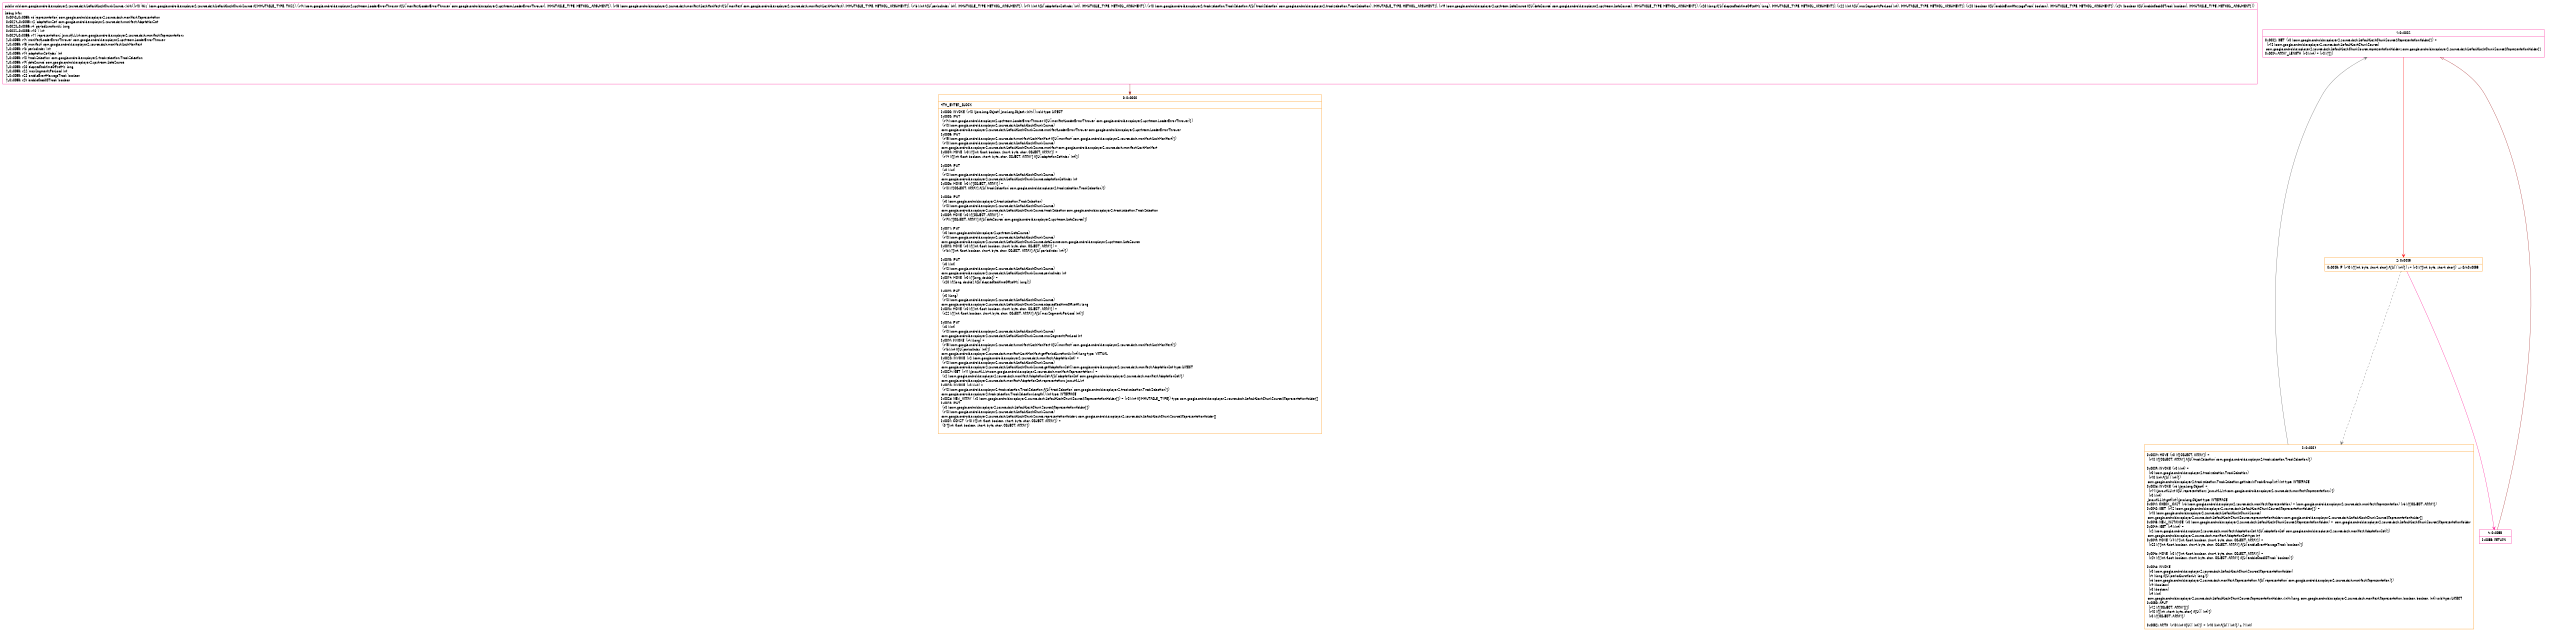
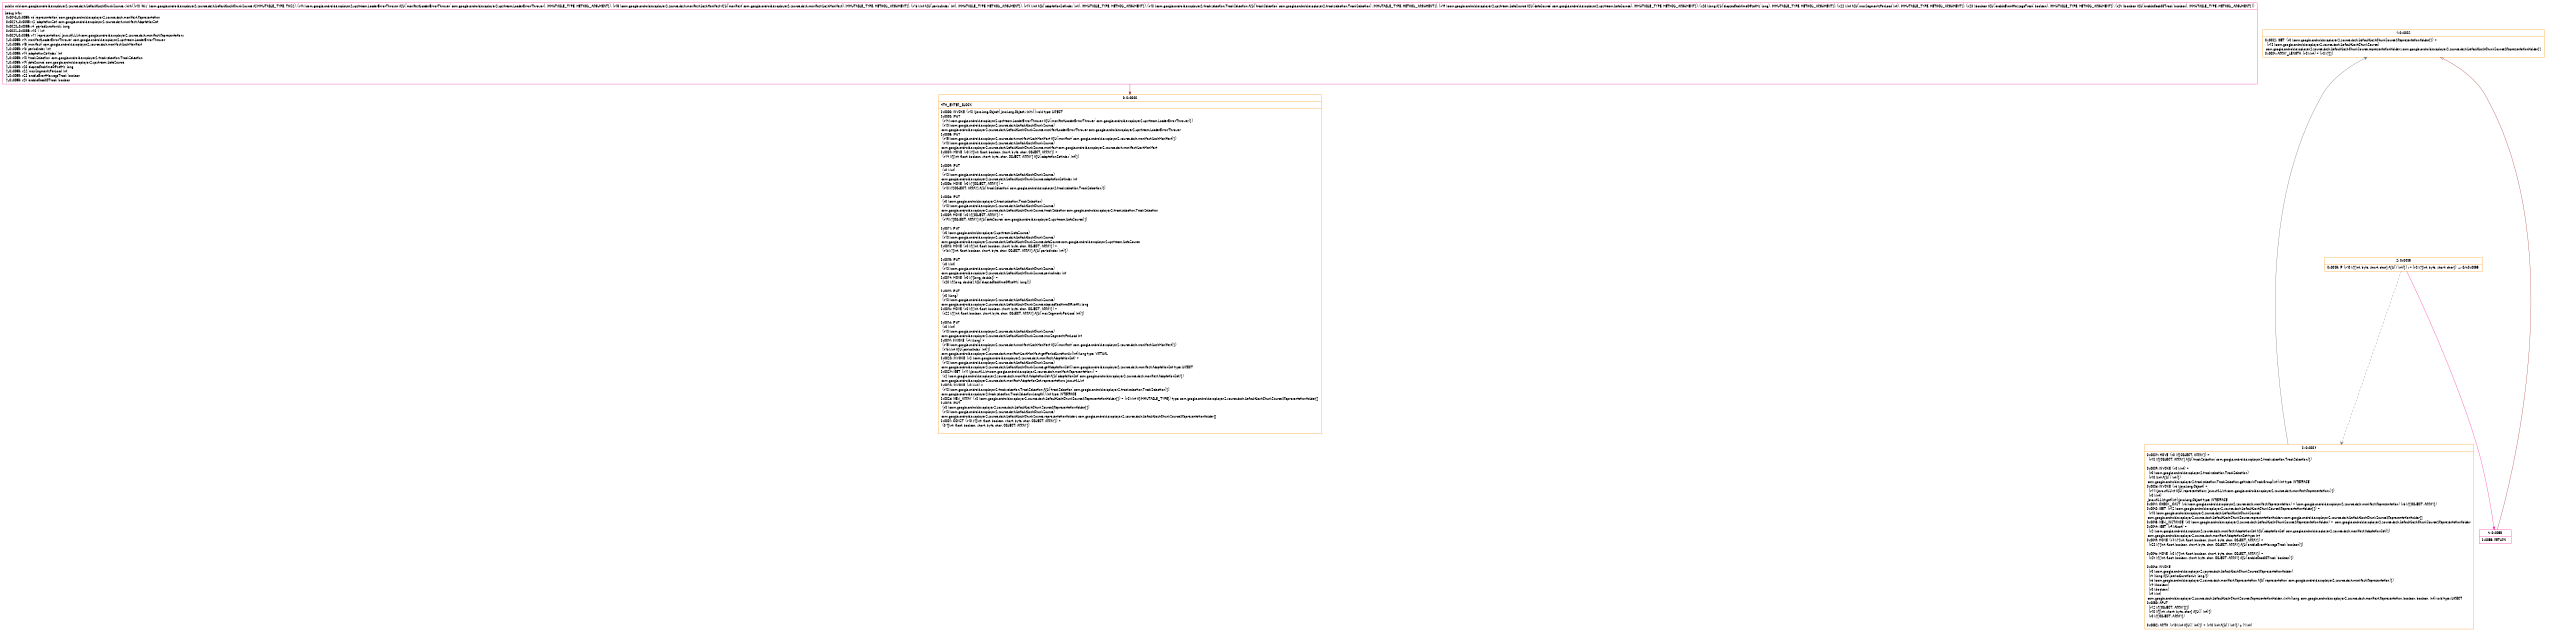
node "1: 0x0032": color deeppink -> darkorange
edge "1: 0x0032" -> "2: 0x0035": removed
edge "2: 0x0035" -> "4: 0x0055": arrowhead vee -> normal
node "3: 0x0037": text "0x0047: IGET  (r9 I:int) =" -> "0x0047: IGET  (r9 I:float) ="
